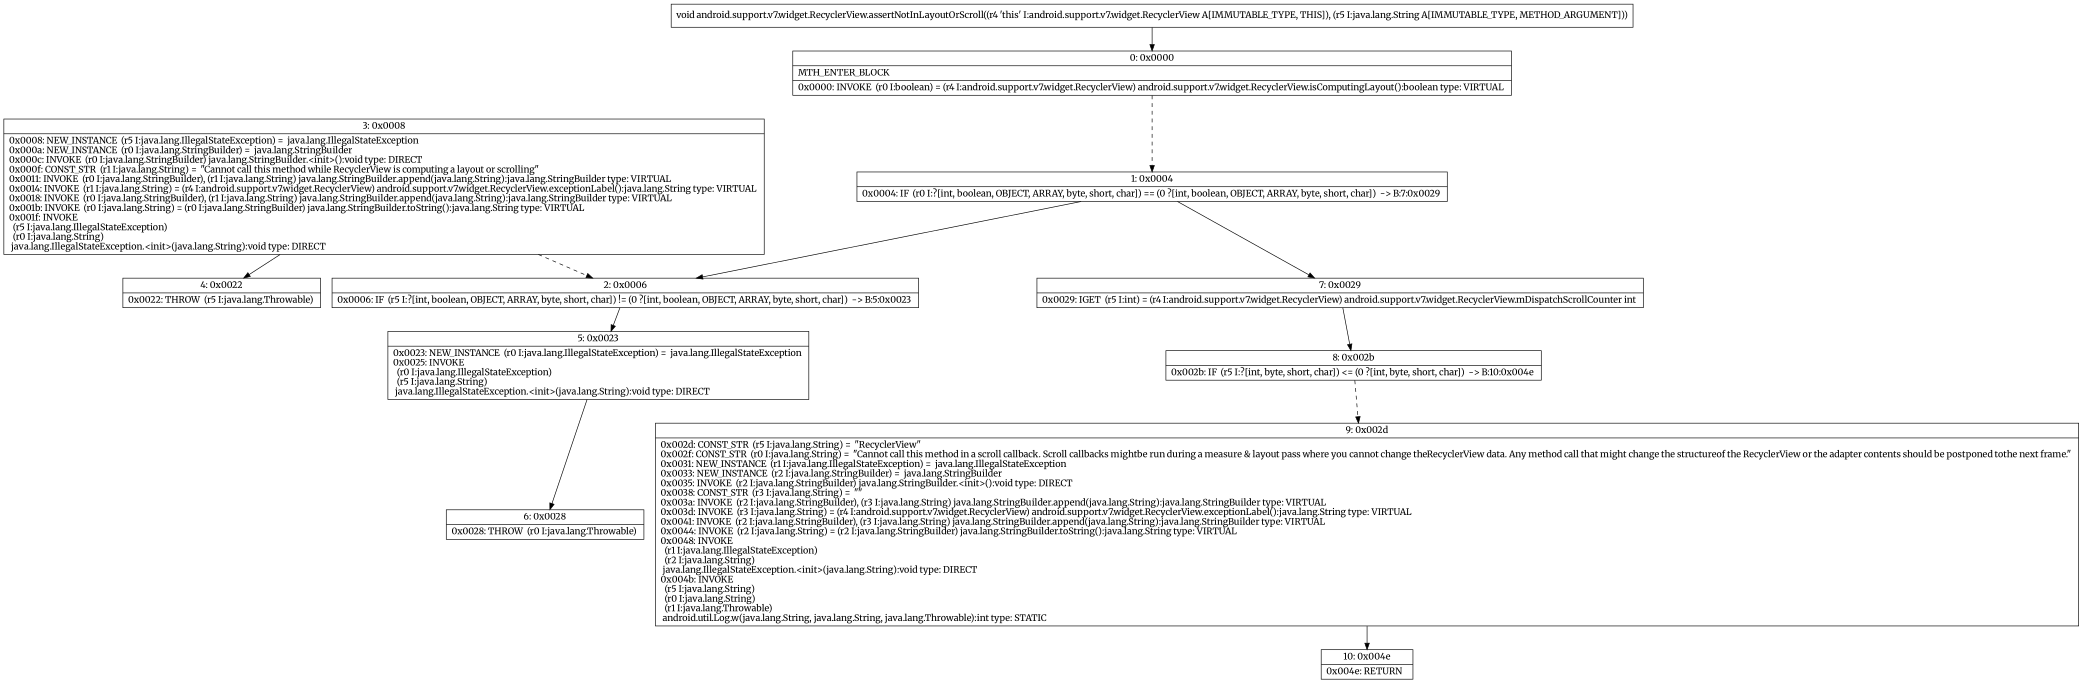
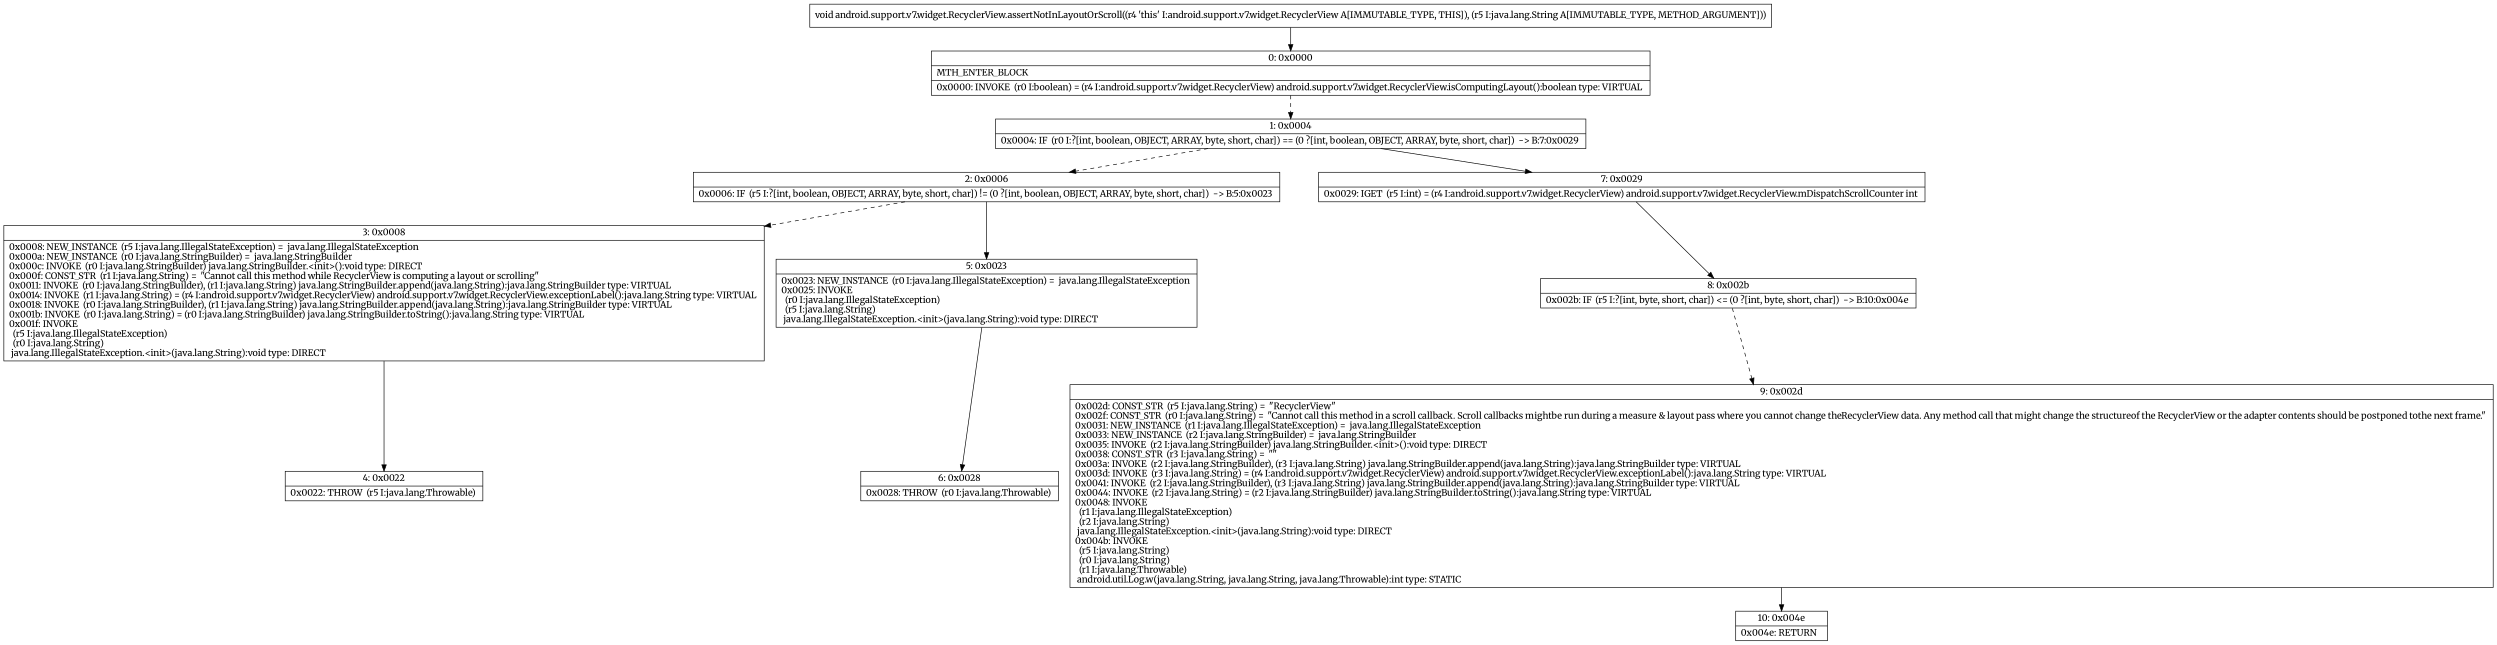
edge "1: 0x0004" -> "2: 0x0006": style solid -> dashed
edge "3: 0x0008" -> "2: 0x0006": reversed
